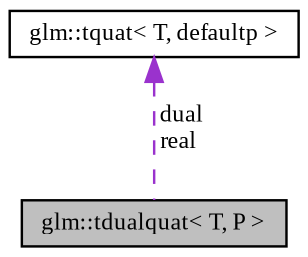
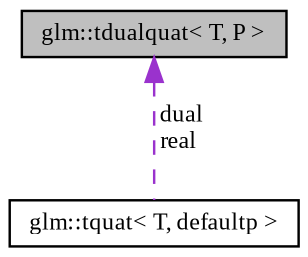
edge "glm::tdualquat< T, P >" -> "glm::tquat< T, defaultp >": reversed
